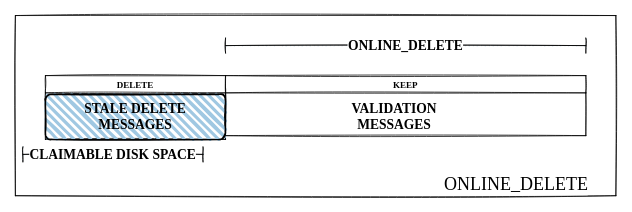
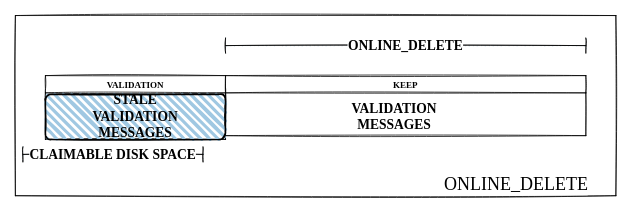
node "DELETE": label "DELETE" -> "VALIDATION"
node "STALE DELETE MESSAGES": label "STALE DELETE MESSAGES" -> "STALE VALIDATION MESSAGES"
